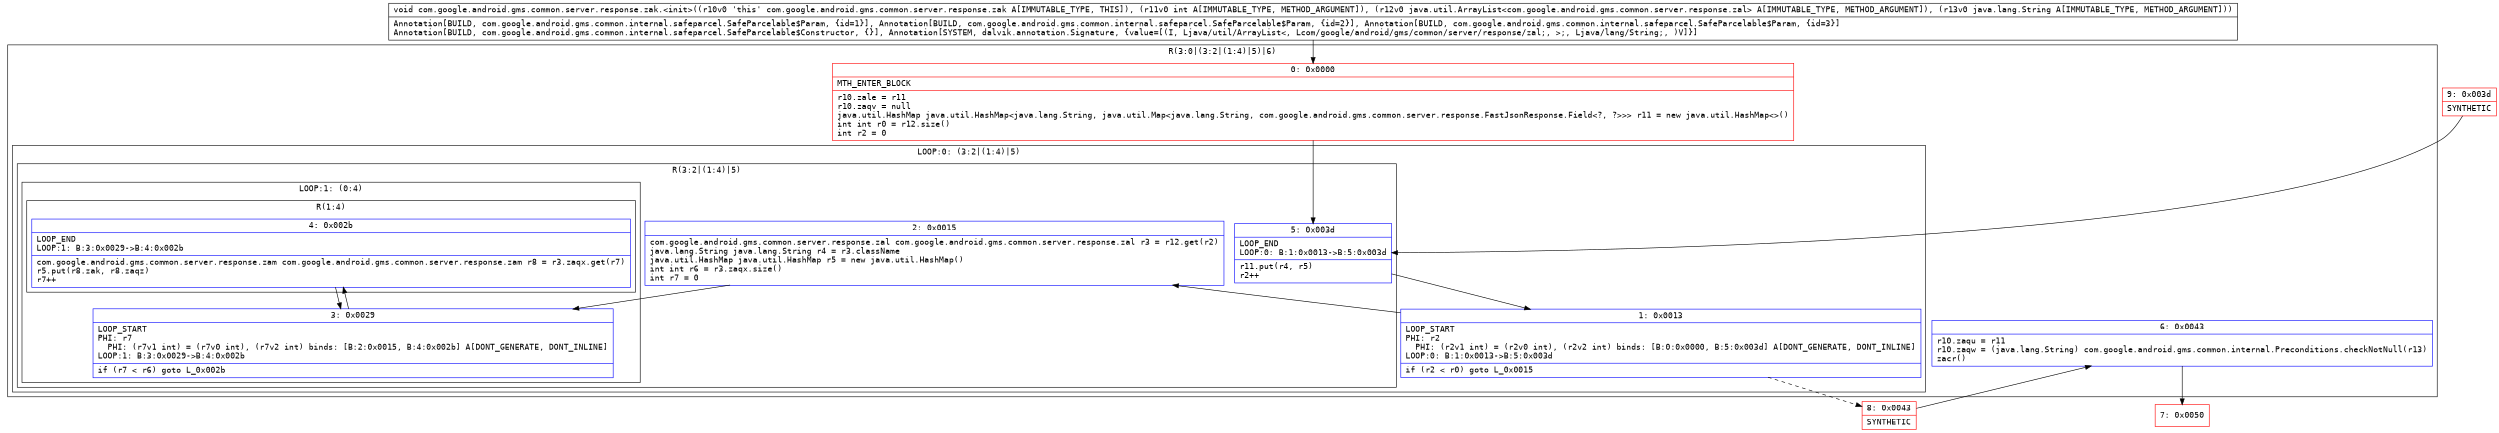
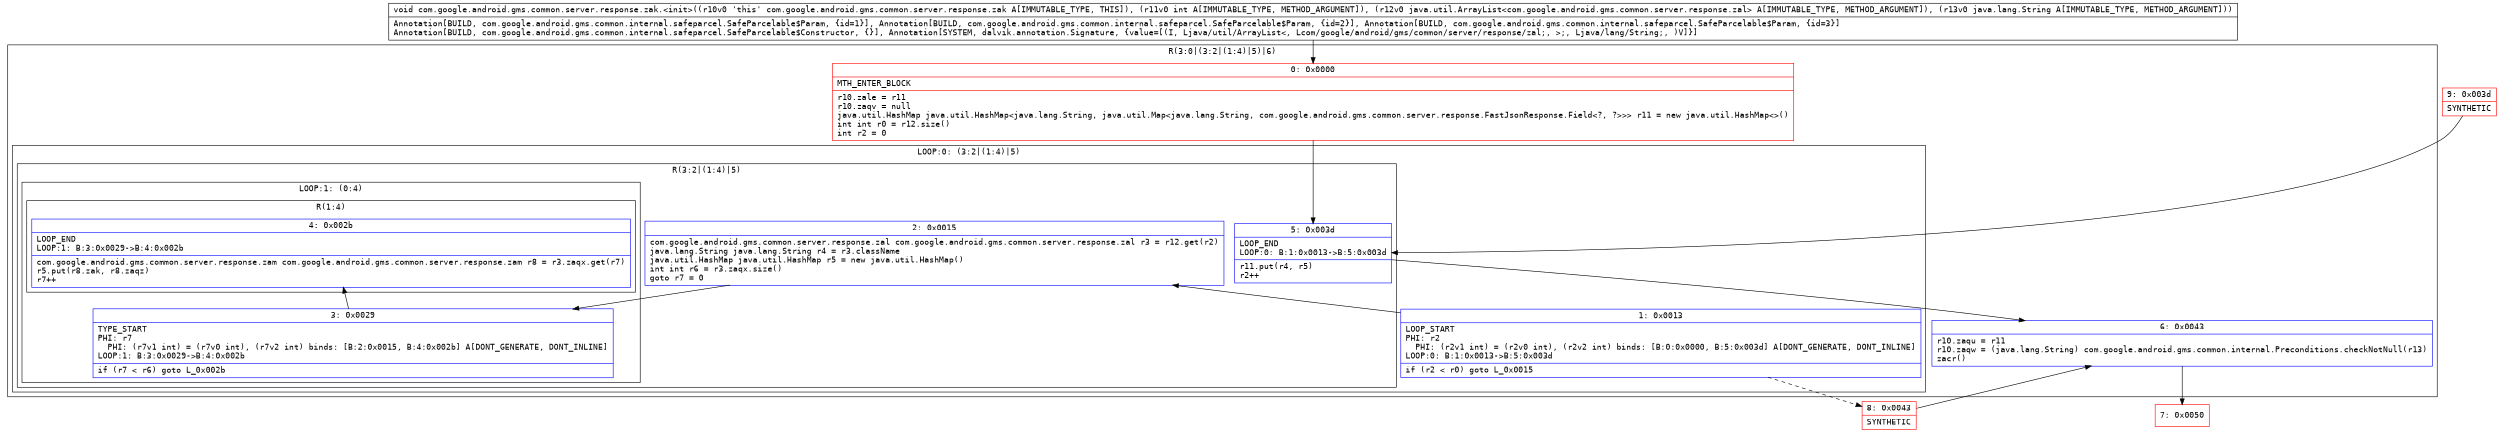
node "2: 0x0015": text "int r7 = 0" -> "goto r7 = 0"
edge "5: 0x003d" -> "1: 0x0013": now "5: 0x003d" -> "6: 0x0043"
edge "4: 0x002b" -> "3: 0x0029": removed
node "3: 0x0029": text "LOOP_START" -> "TYPE_START"
